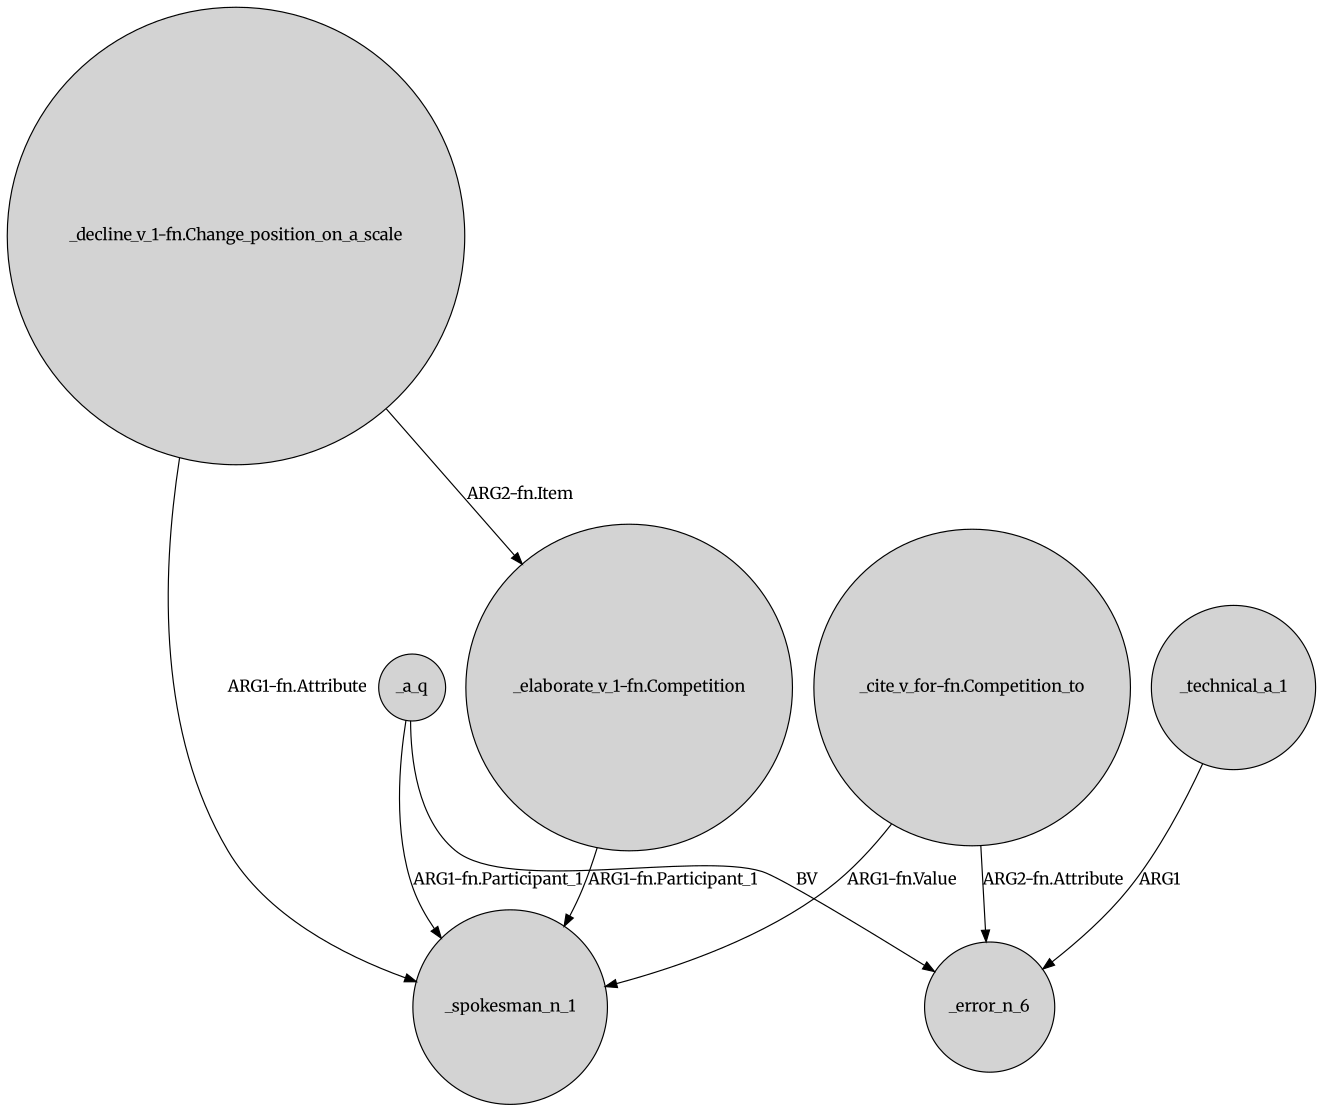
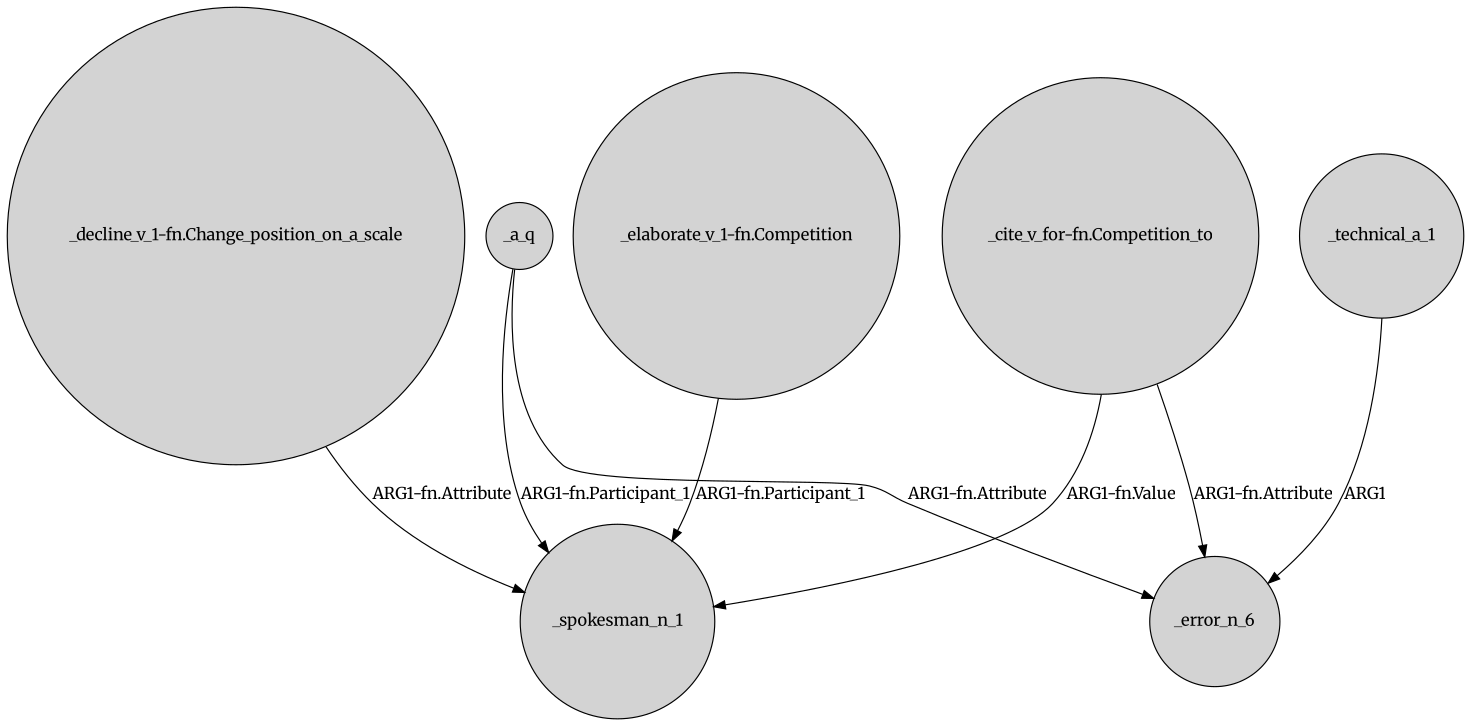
edge "_decline_v_1-fn.Change_position_on_a_scale" -> "_elaborate_v_1-fn.Competition": removed, label "ARG2-fn.Item"
edge "_a_q" -> "_error_n_6": label "BV" -> "ARG1-fn.Attribute"
edge "_cite_v_for-fn.Competition_to" -> "_error_n_6": label "ARG2-fn.Attribute" -> "ARG1-fn.Attribute"
